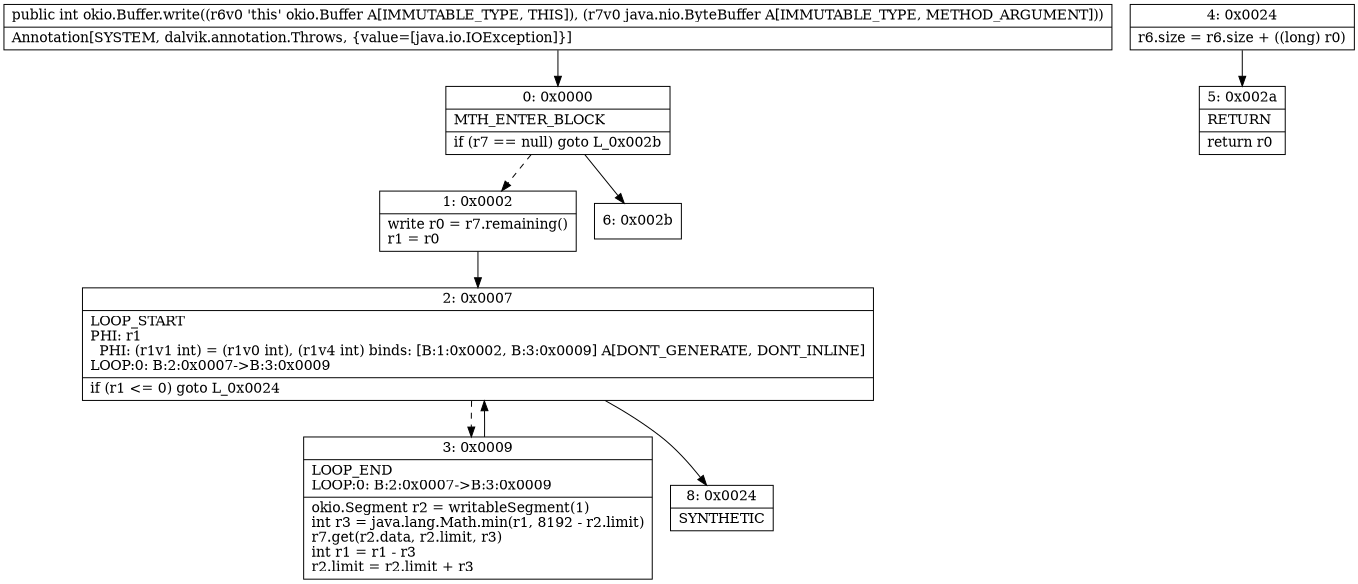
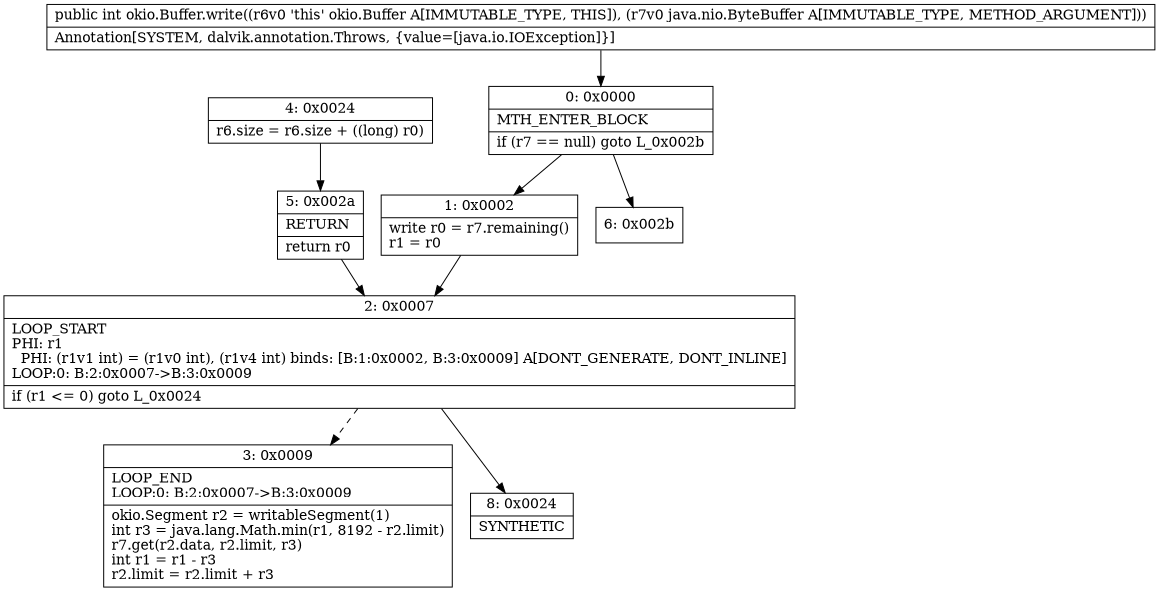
edge "0: 0x0000" -> "1: 0x0002": style dashed -> solid
edge "3: 0x0009" -> "2: 0x0007": now "5: 0x002a" -> "2: 0x0007"
